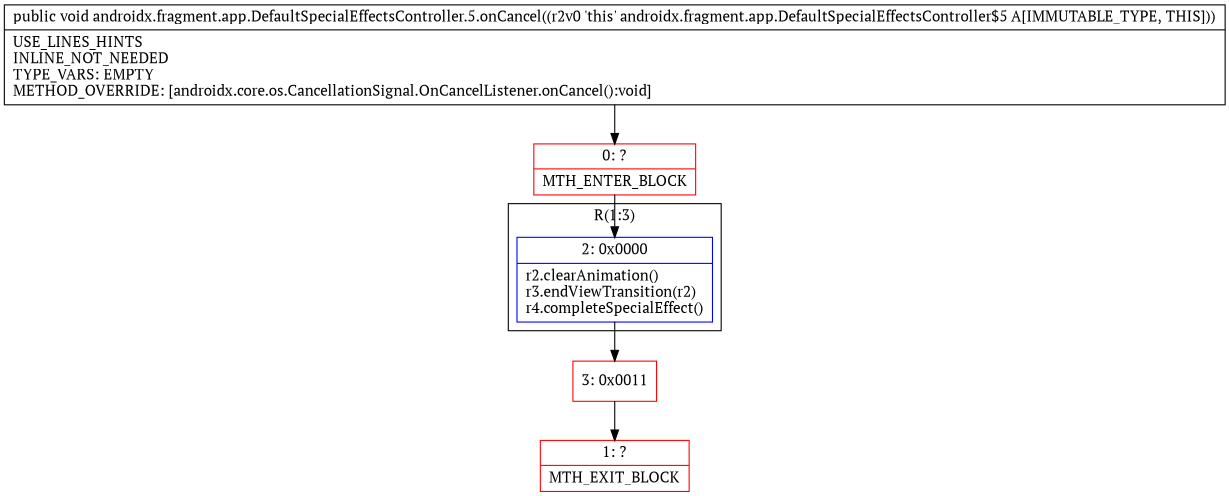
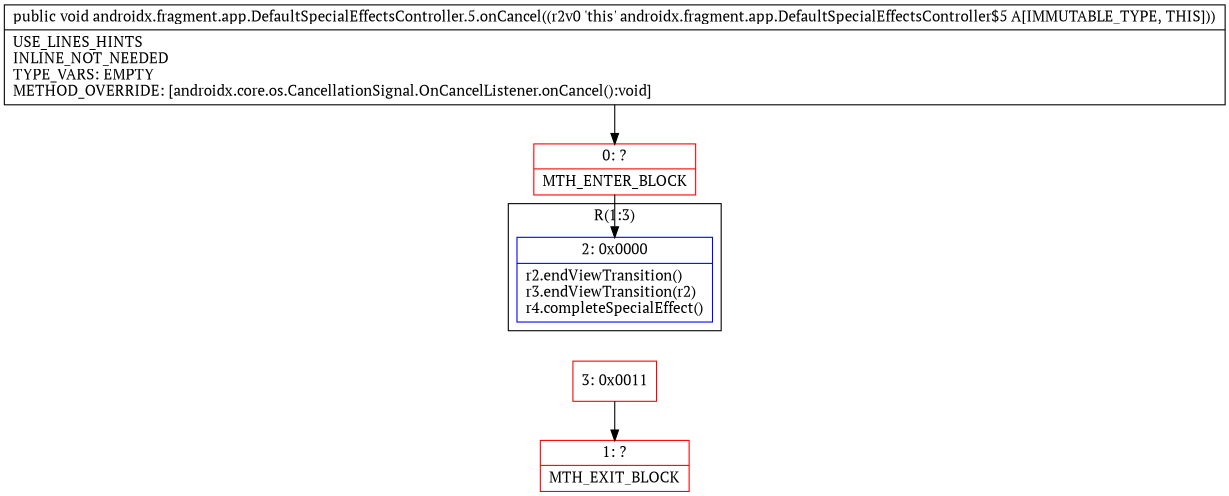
node "2: 0x0000": text "r2.clearAnimation()" -> "r2.endViewTransition()"
edge "2: 0x0000" -> "3: 0x0011": removed
